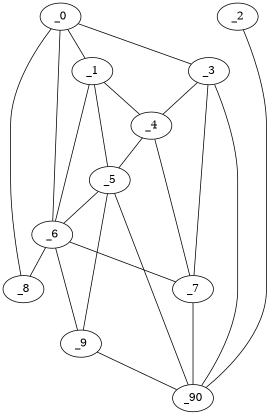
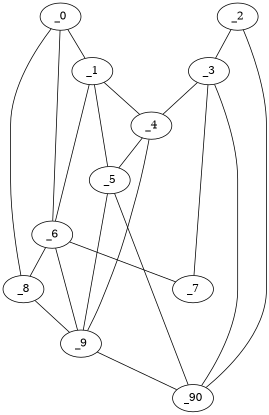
edge "_0" -- "_3": now "_2" -- "_3"
edge "_5" -- "_6": removed
edge "_4" -- "_7": now "_4" -- "_9"
edge "_8" -- "_9": added
edge "_7" -- "_90": removed
